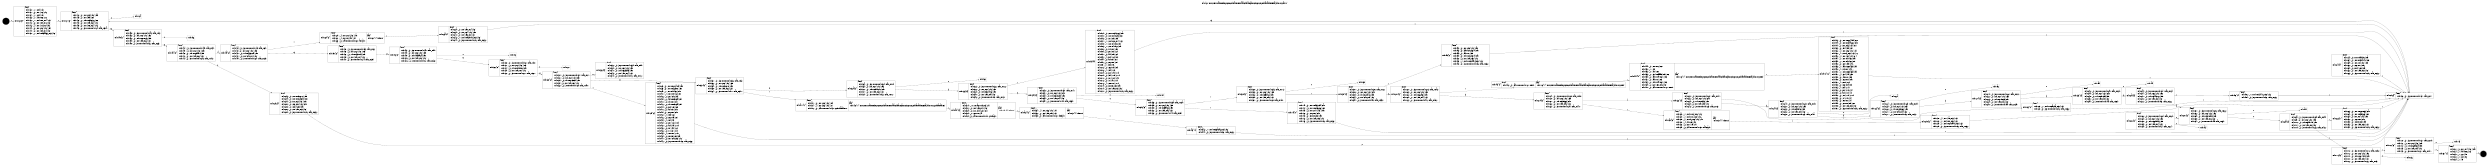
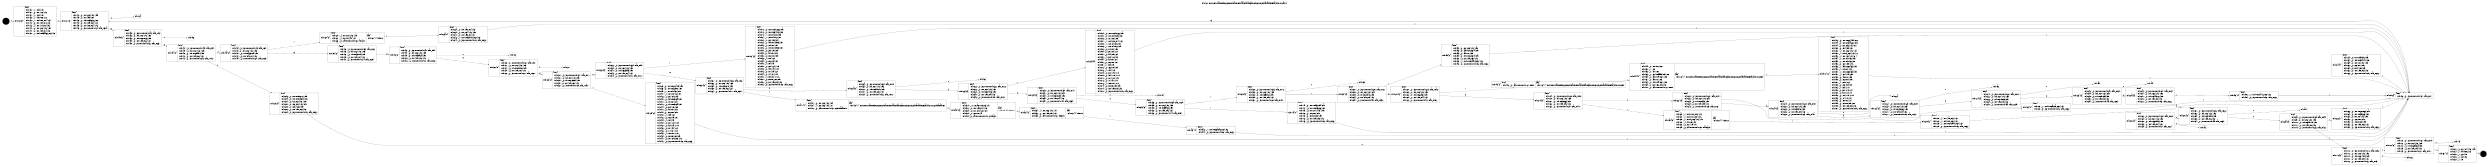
node "0x401b73 [88]": added
edge "0x401522 [22]" -> "0x401551 [25]": now "0x401538 [25]" -> "0x401551 [25]"
